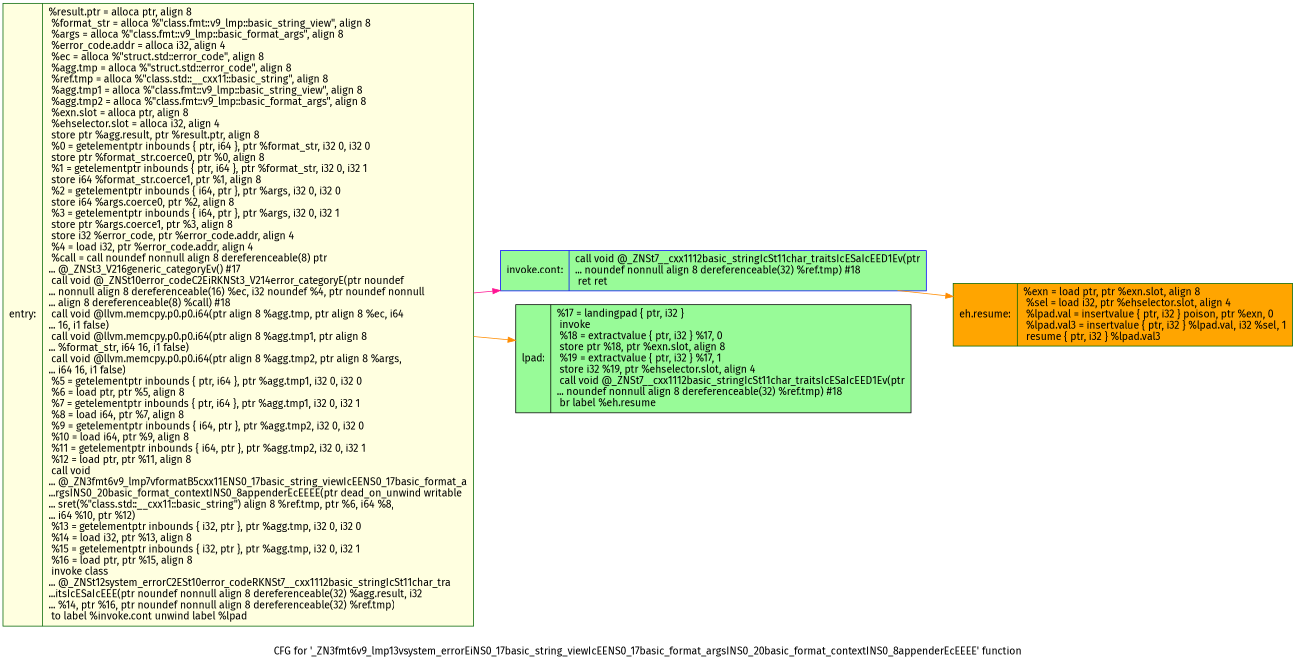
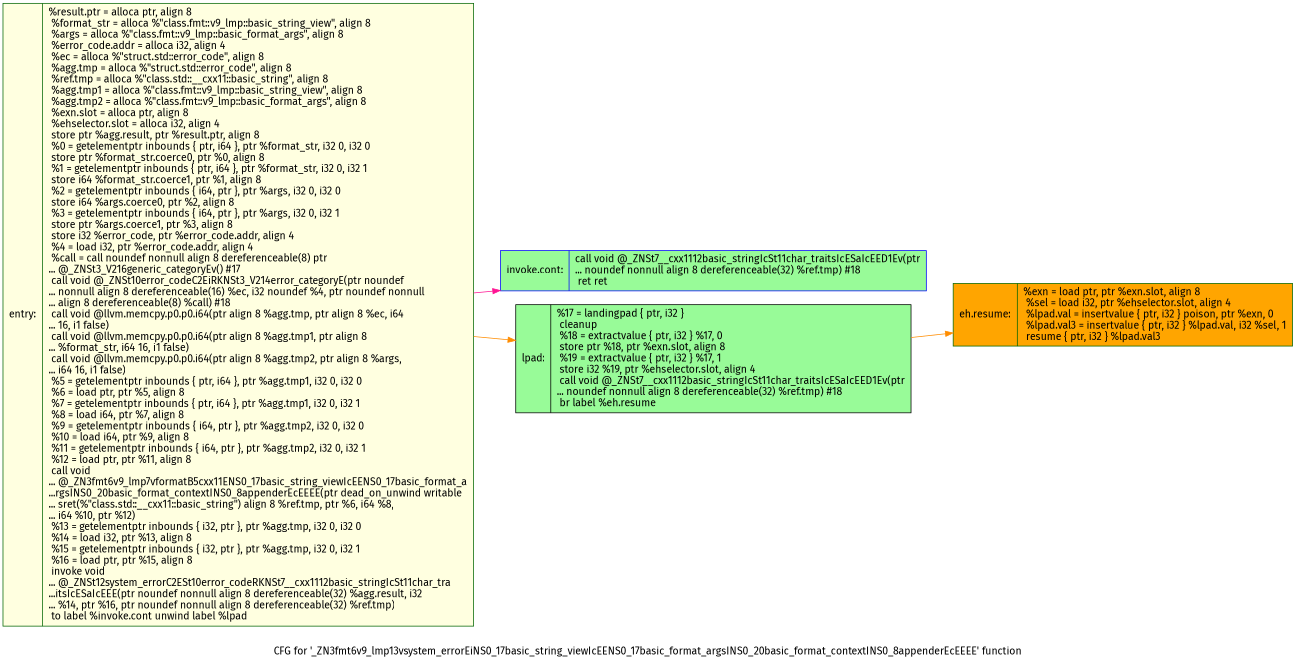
edge "invoke.cont:" -> "eh.resume:": now "lpad:" -> "eh.resume:"
node "lpad:": text "invoke" -> "cleanup"
node "entry:": text "invoke class" -> "invoke void"
